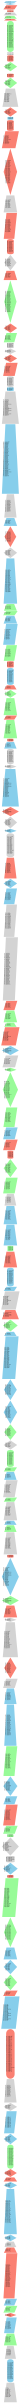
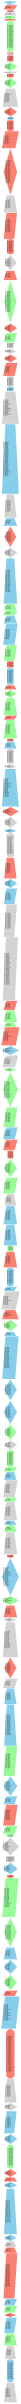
node "9b8: [NO_SSA] INVALID": fillcolor lightgrey -> salmon
node "9a2: [NO_SSA] JUMPDEST": added
